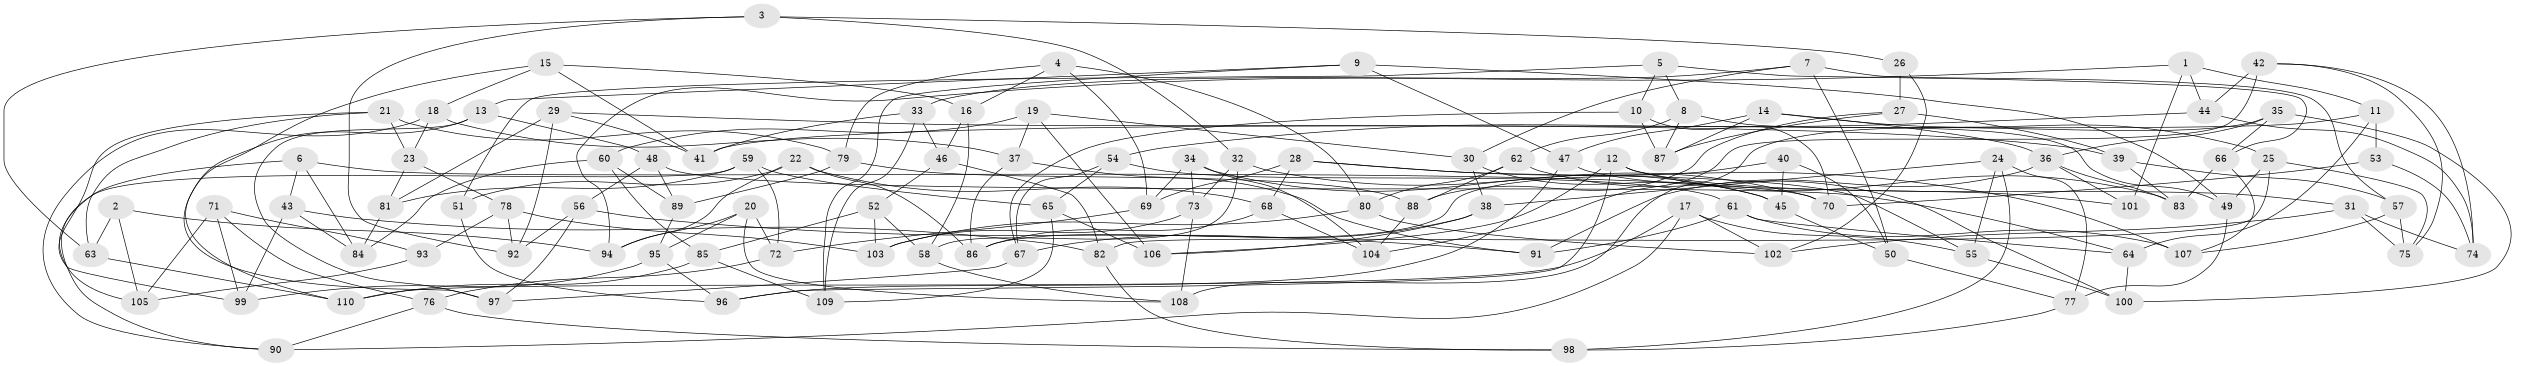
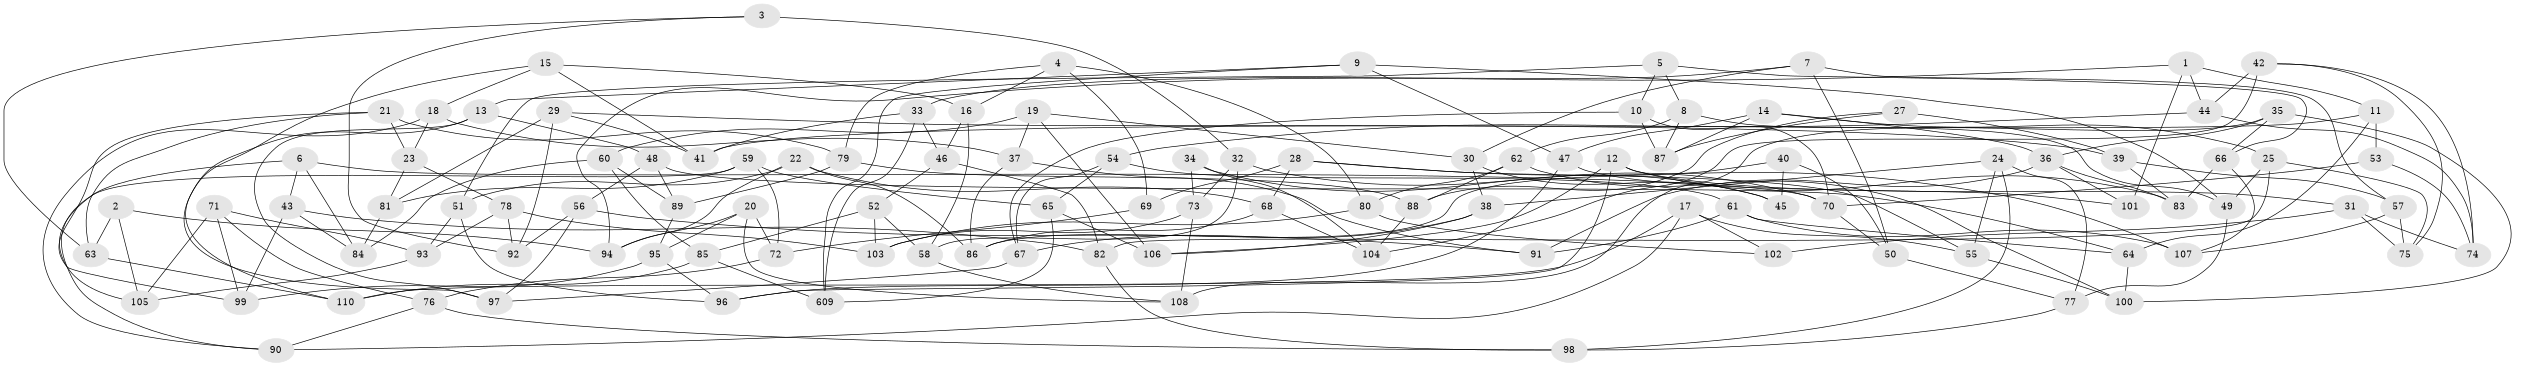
node "26": removed
edge "34" -- "69": removed
edge "51" -- "93": added
edge "45" -- "50": now "70" -- "50"
node "109": label "109" -> "609"
